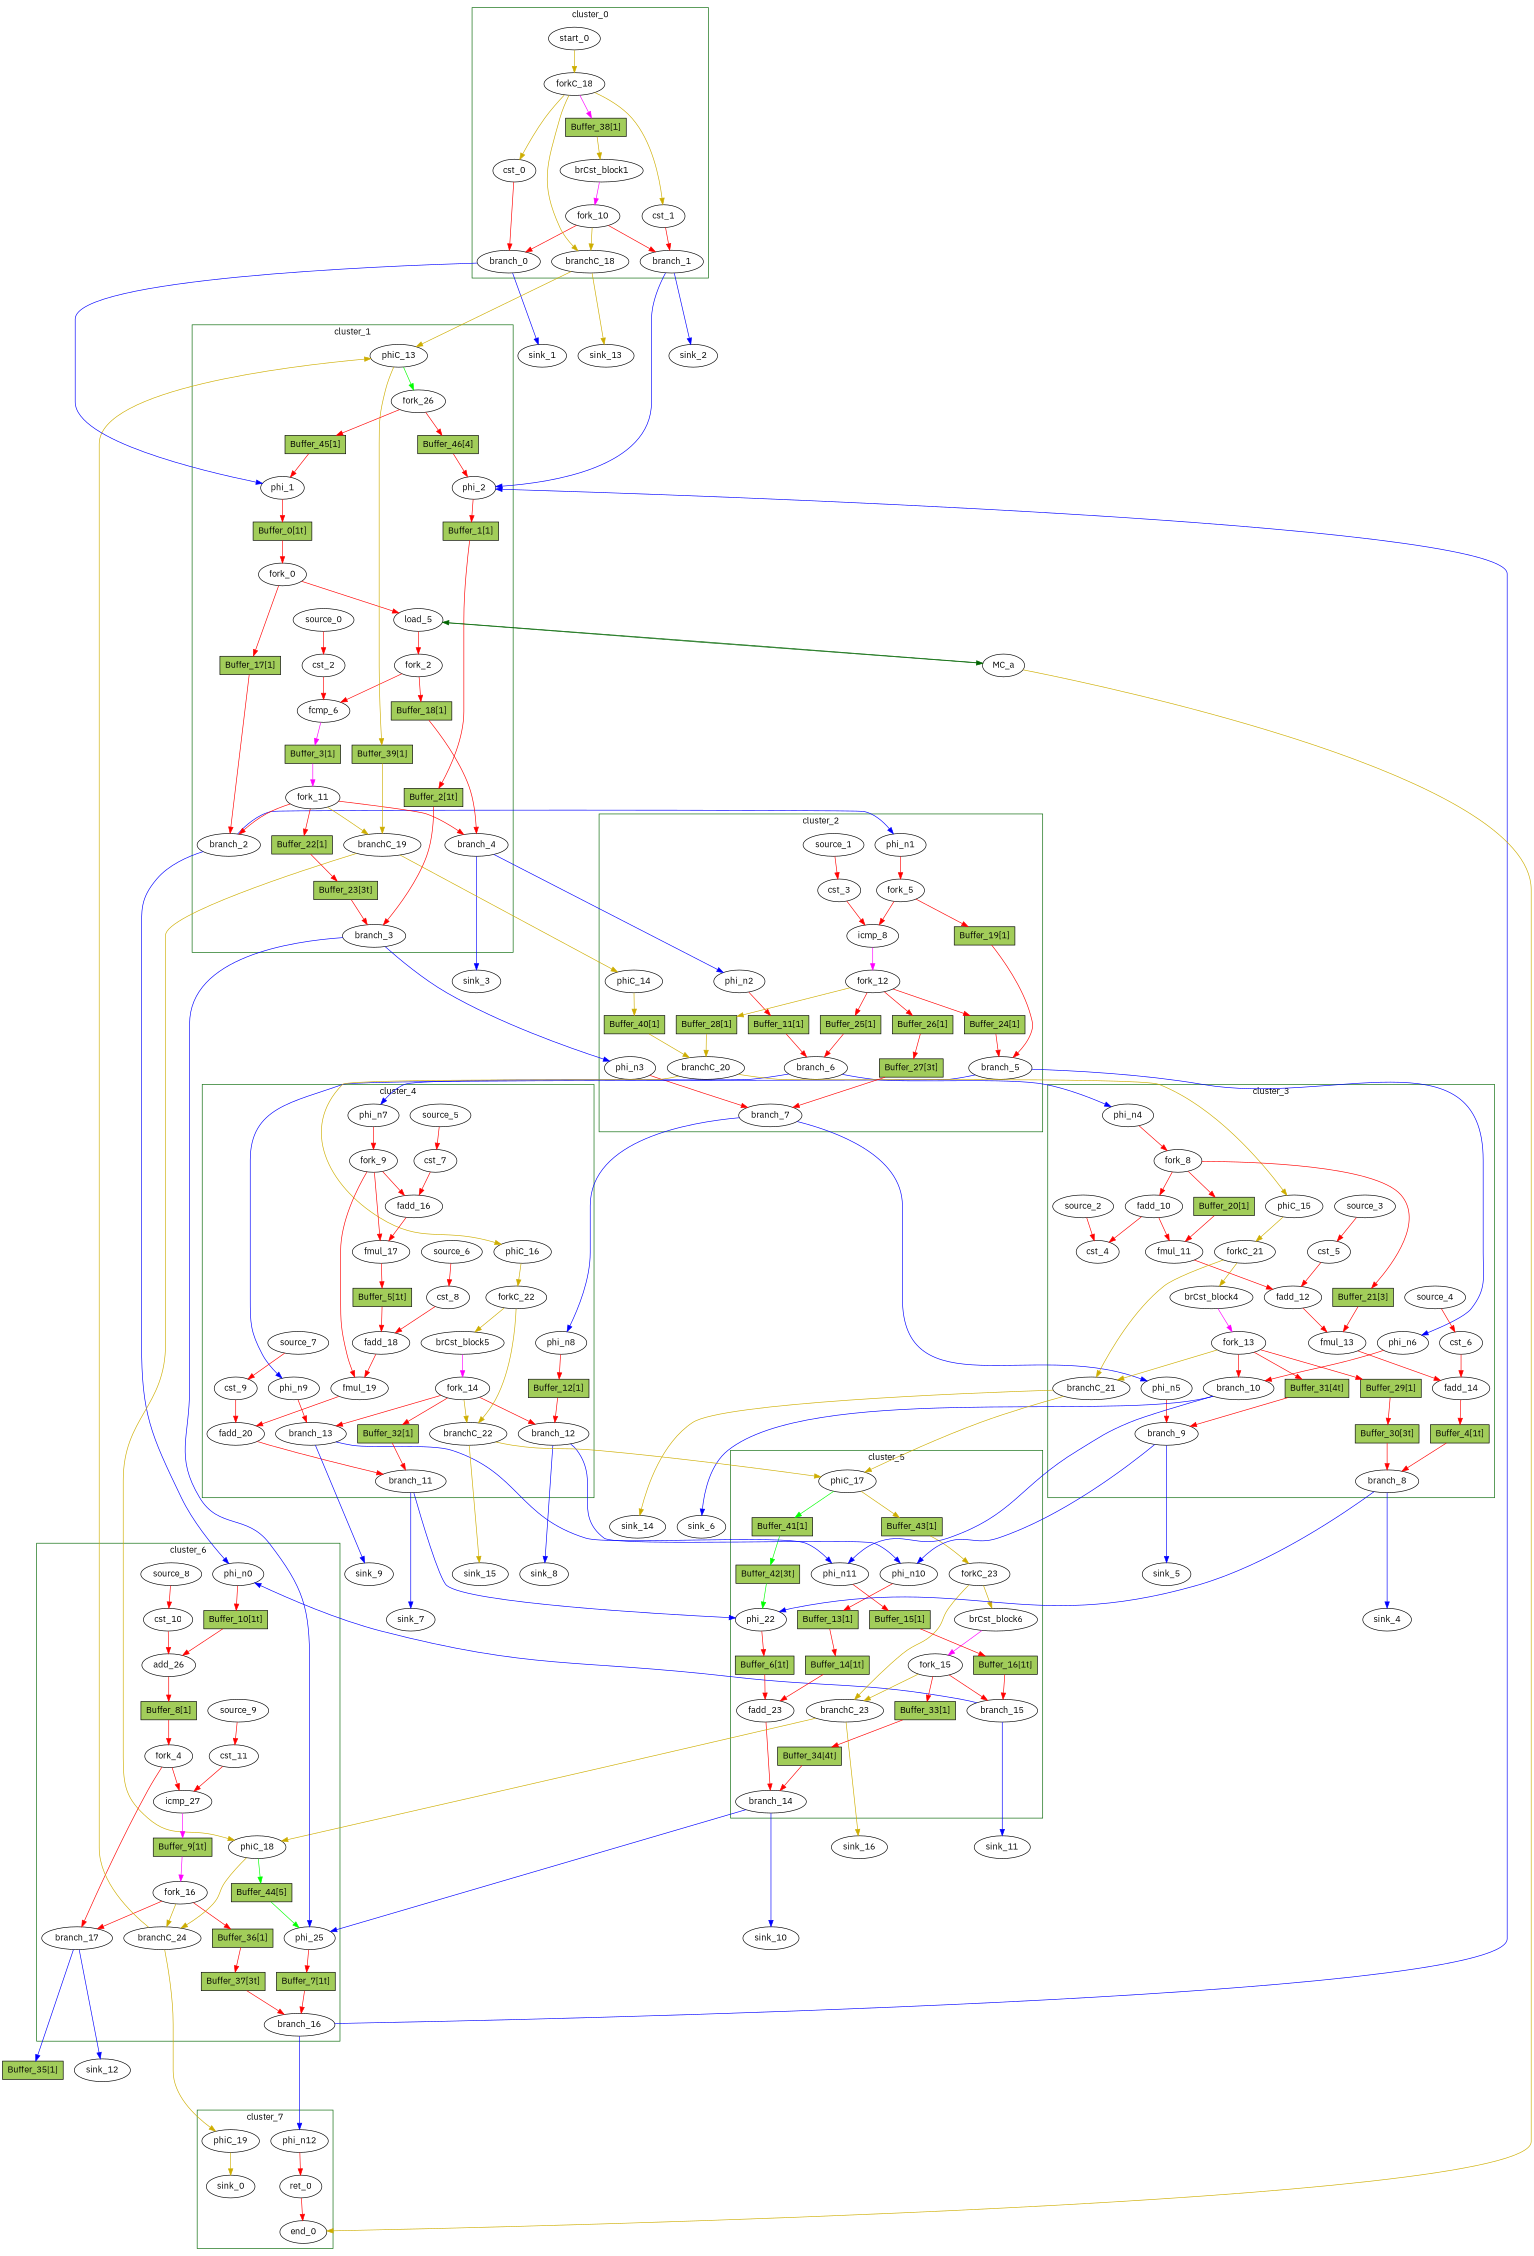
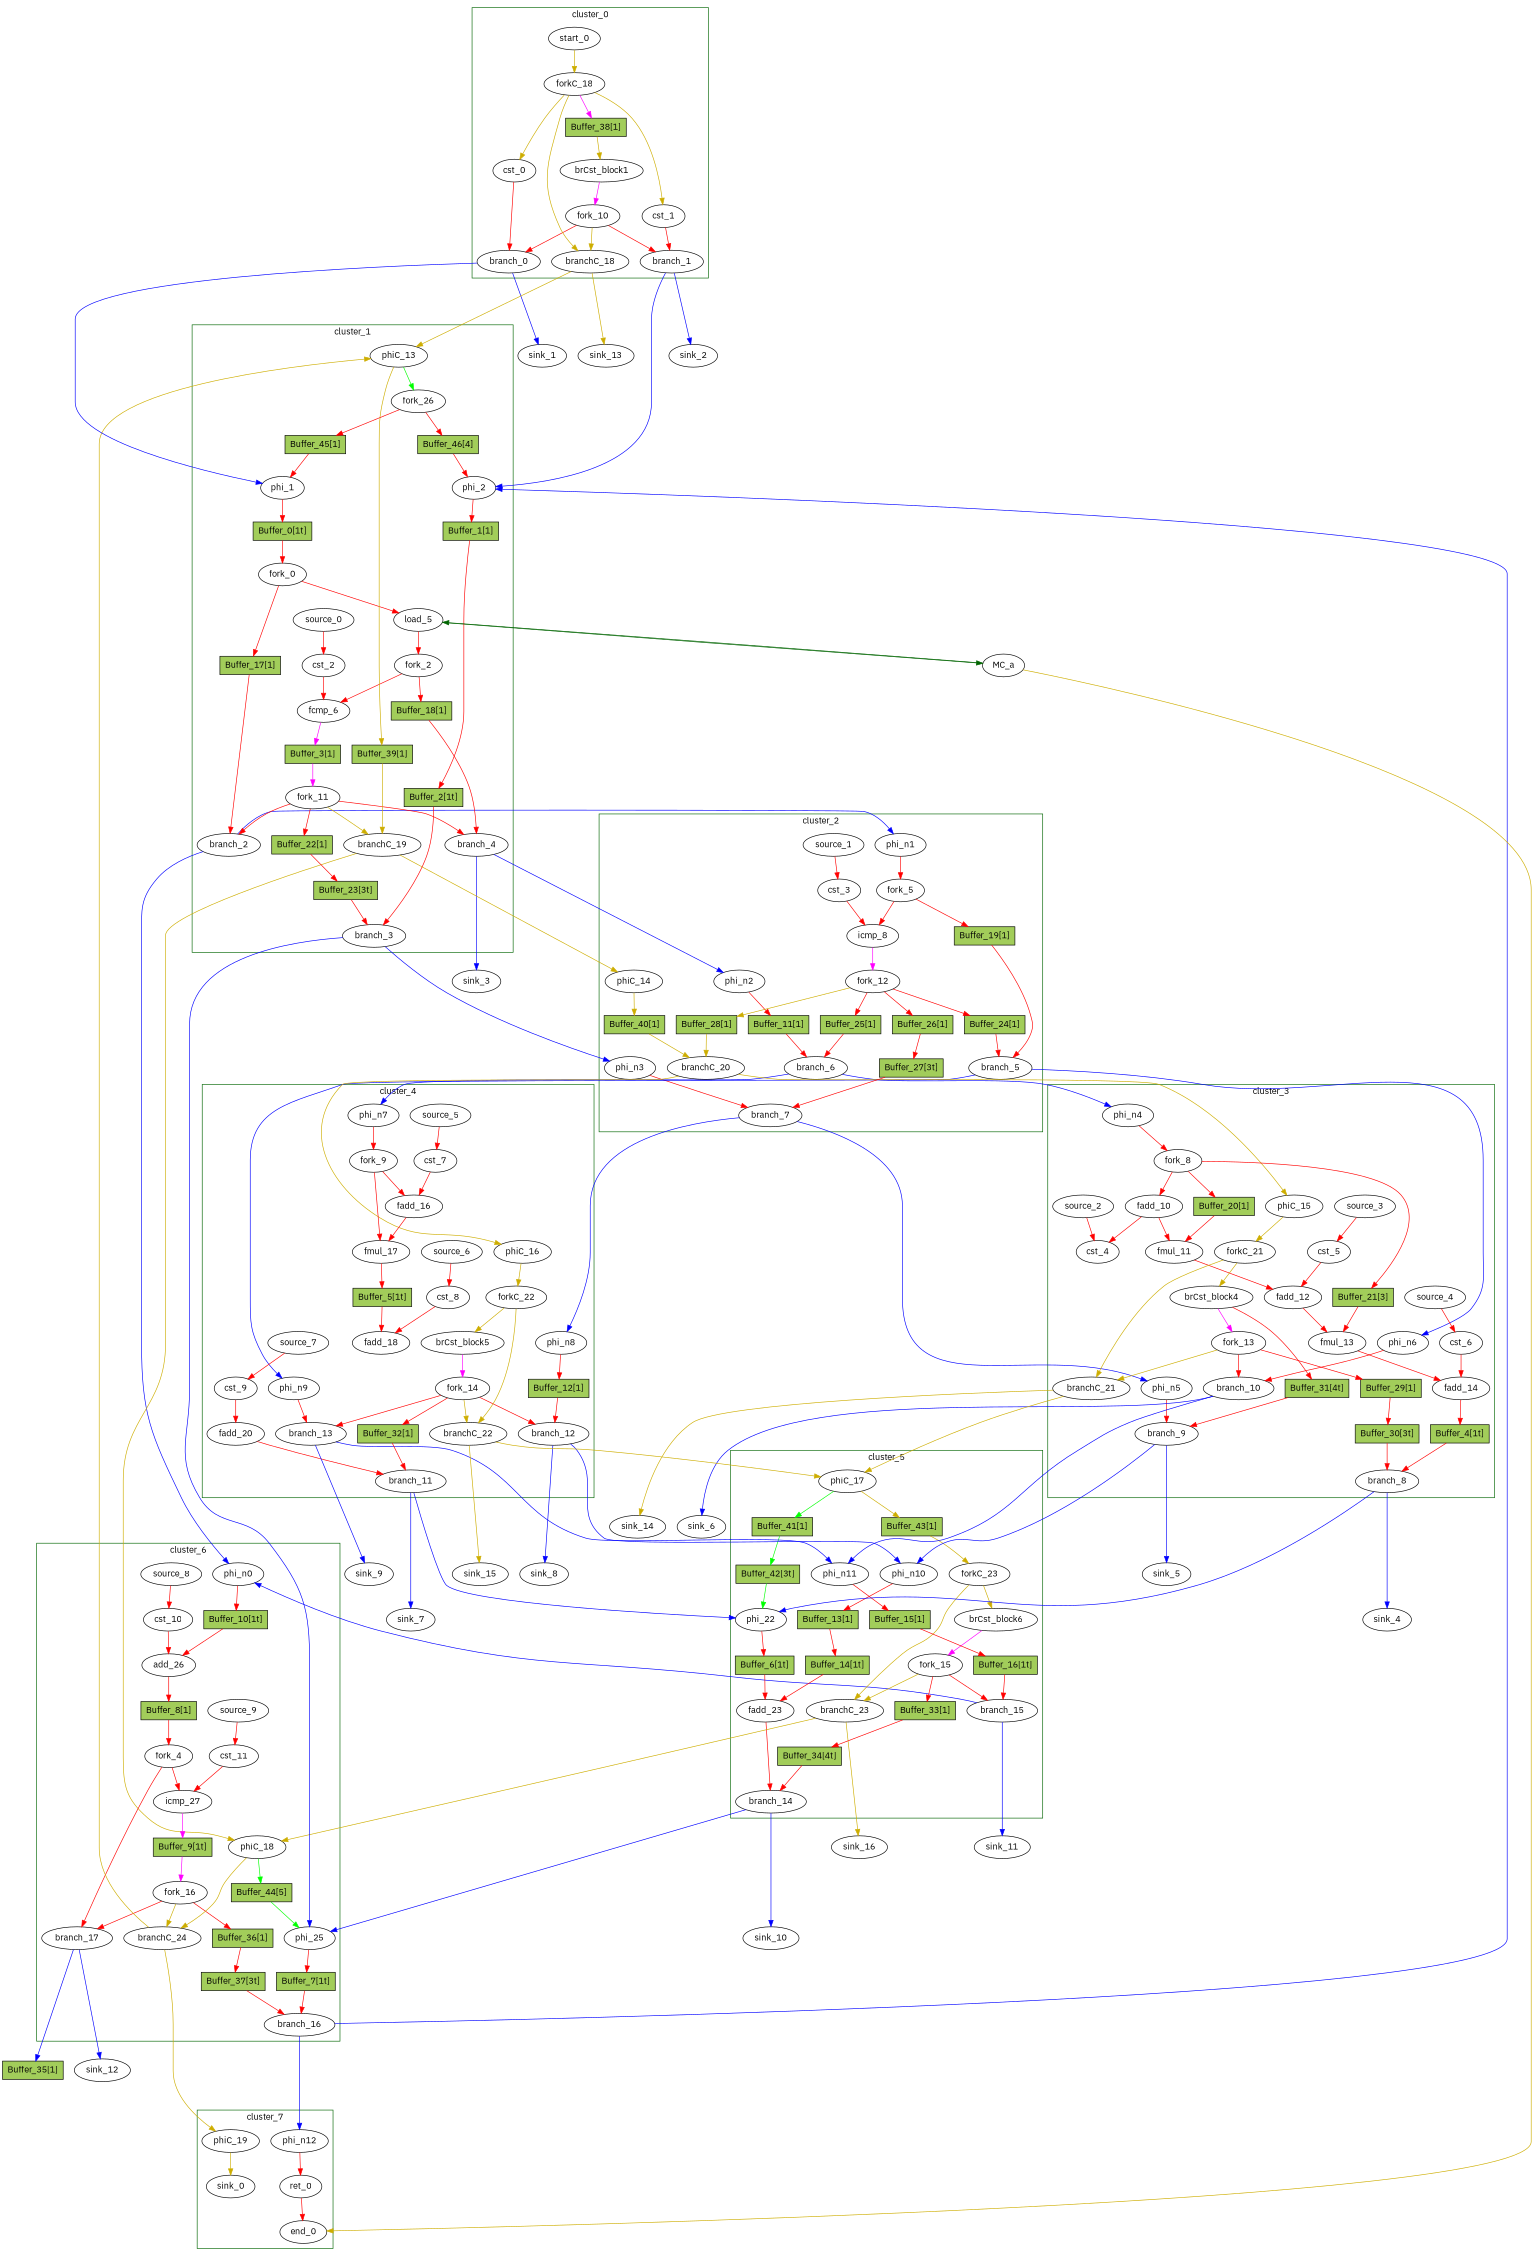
edge "fork_13" -> "Buffer_31[4t]": now "brCst_block4" -> "Buffer_31[4t]"
node "fmul_19": removed
